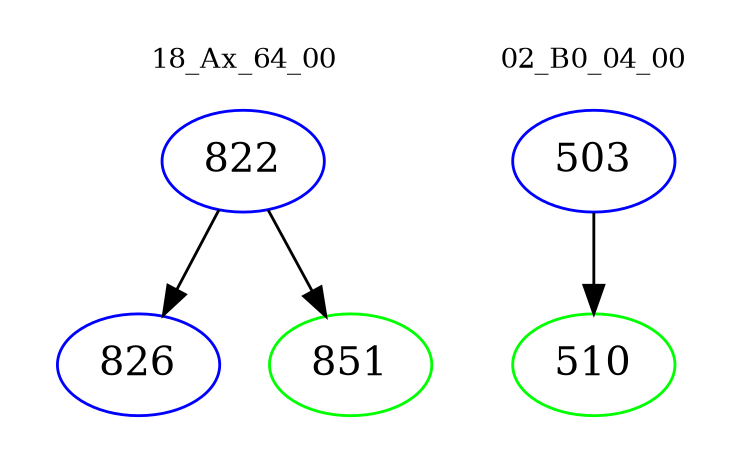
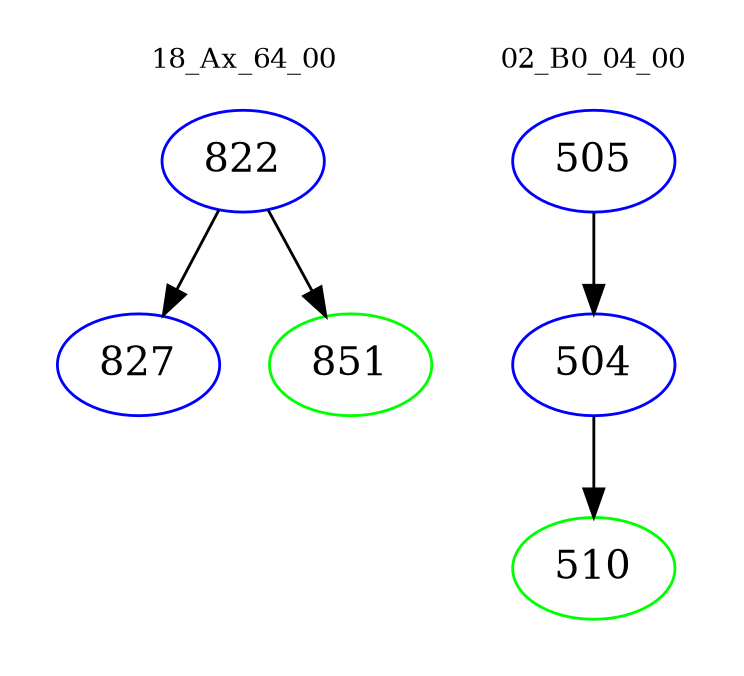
node "505": added
node "503": label "503" -> "504"
node "826": label "826" -> "827"
